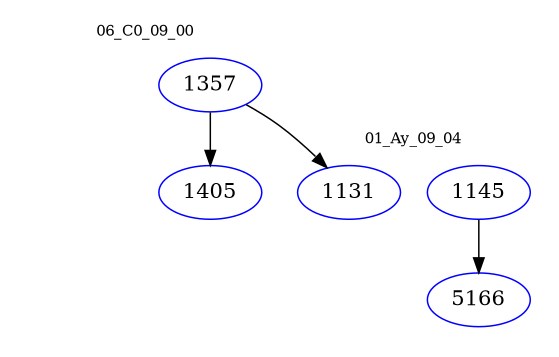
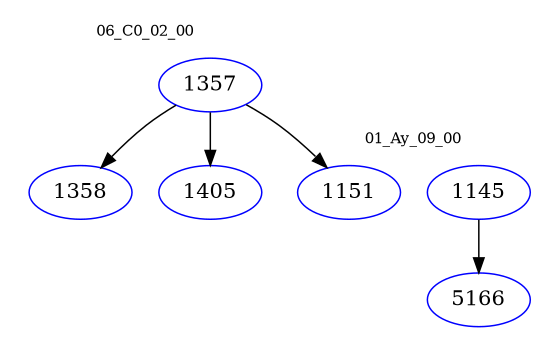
cluster "06_C0_09_00": label "06_C0_09_00" -> "06_C0_02_00"
cluster "01_Ay_09_04": label "01_Ay_09_04" -> "01_Ay_09_00"
node "1358": added
node "1131": label "1131" -> "1151"
